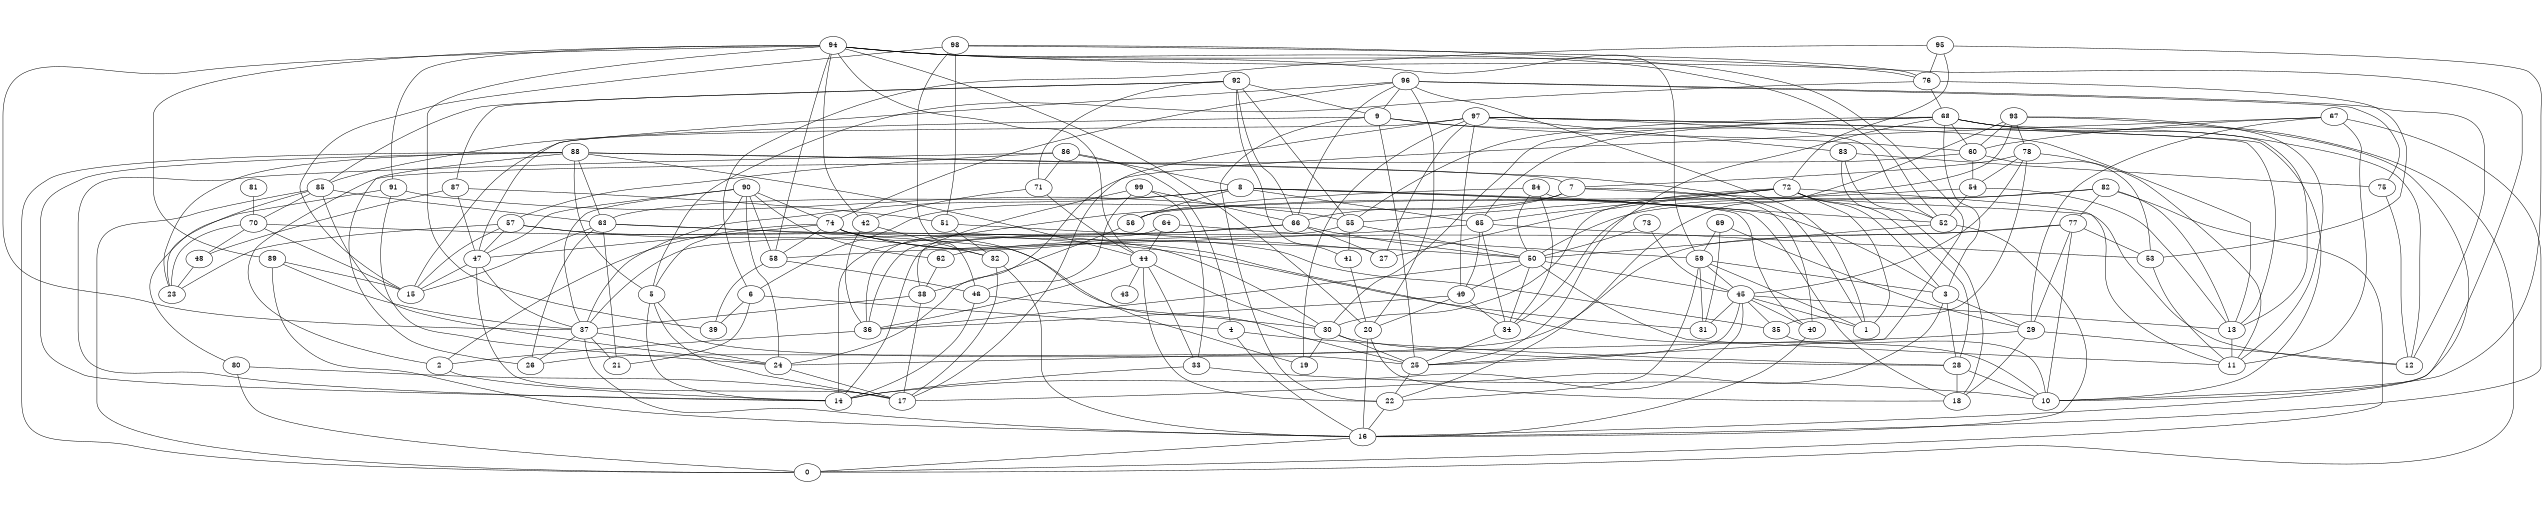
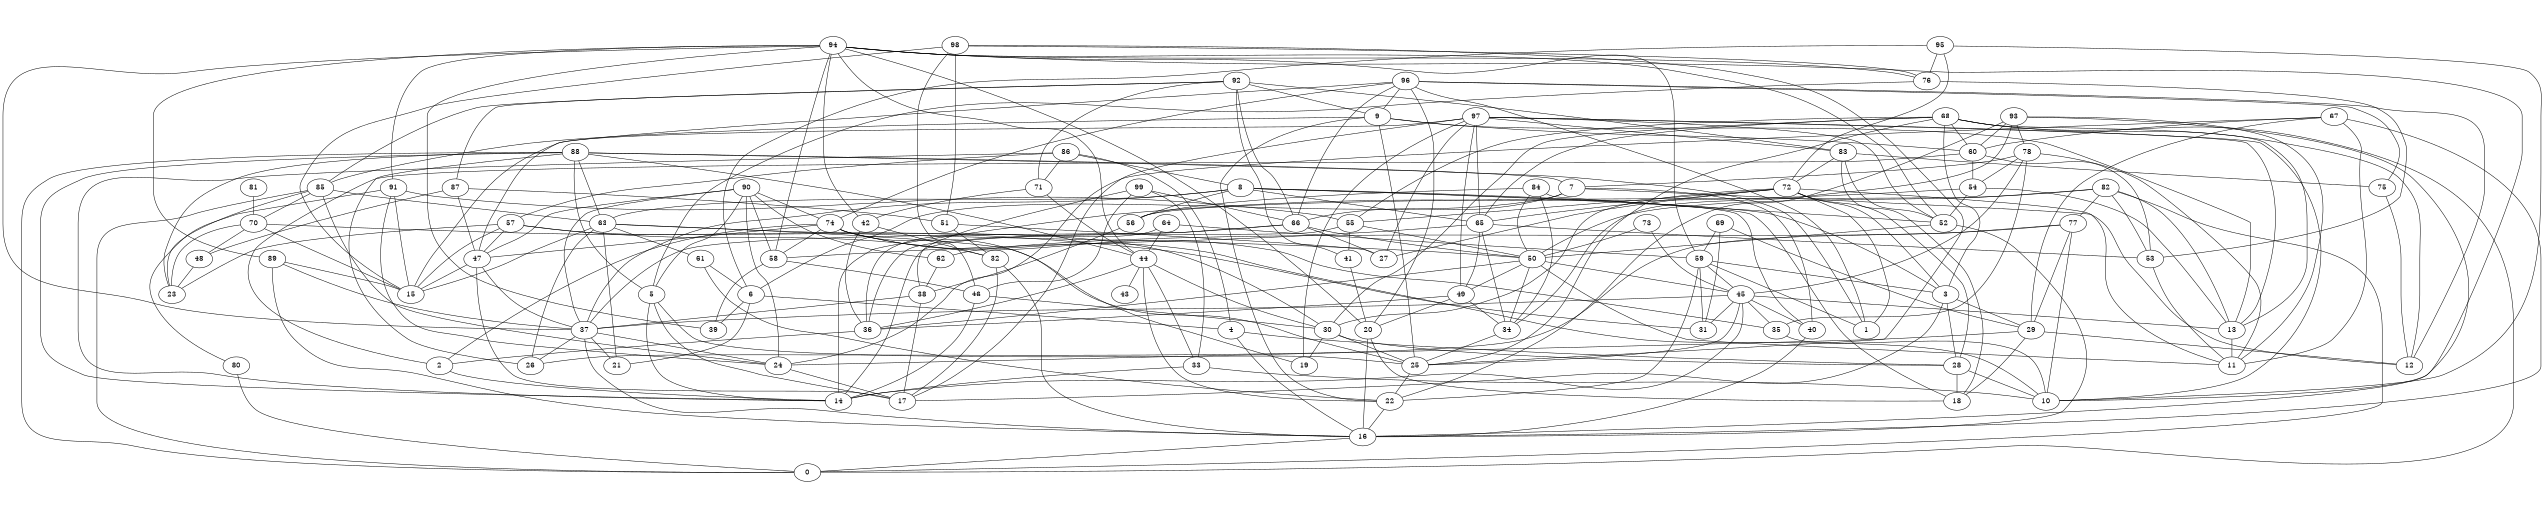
edge "76" -- "68": removed
edge "92" -- "55": now "92" -- "83"
edge "97" -- "65": added
edge "83" -- "72": added
edge "91" -- "15": added
edge "77" -- "53": now "82" -- "53"
node "61": added
edge "45" -- "1": now "45" -- "37"
edge "80" -- "17": removed
